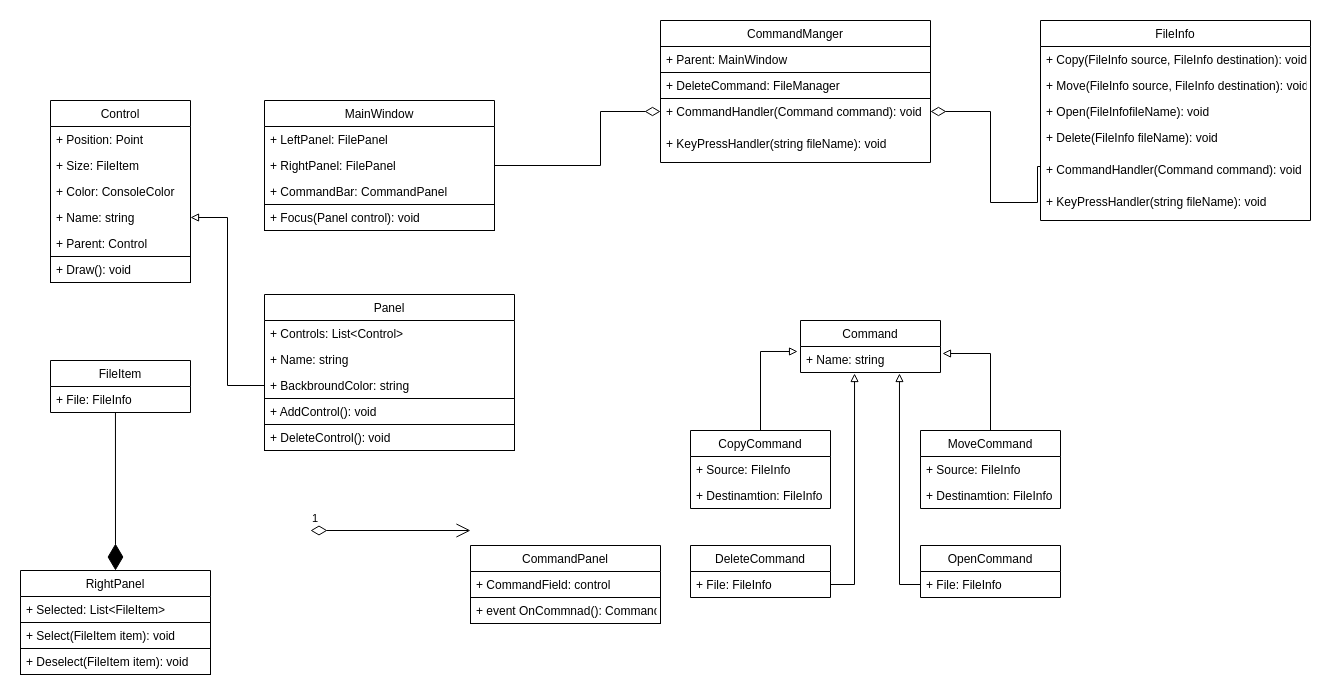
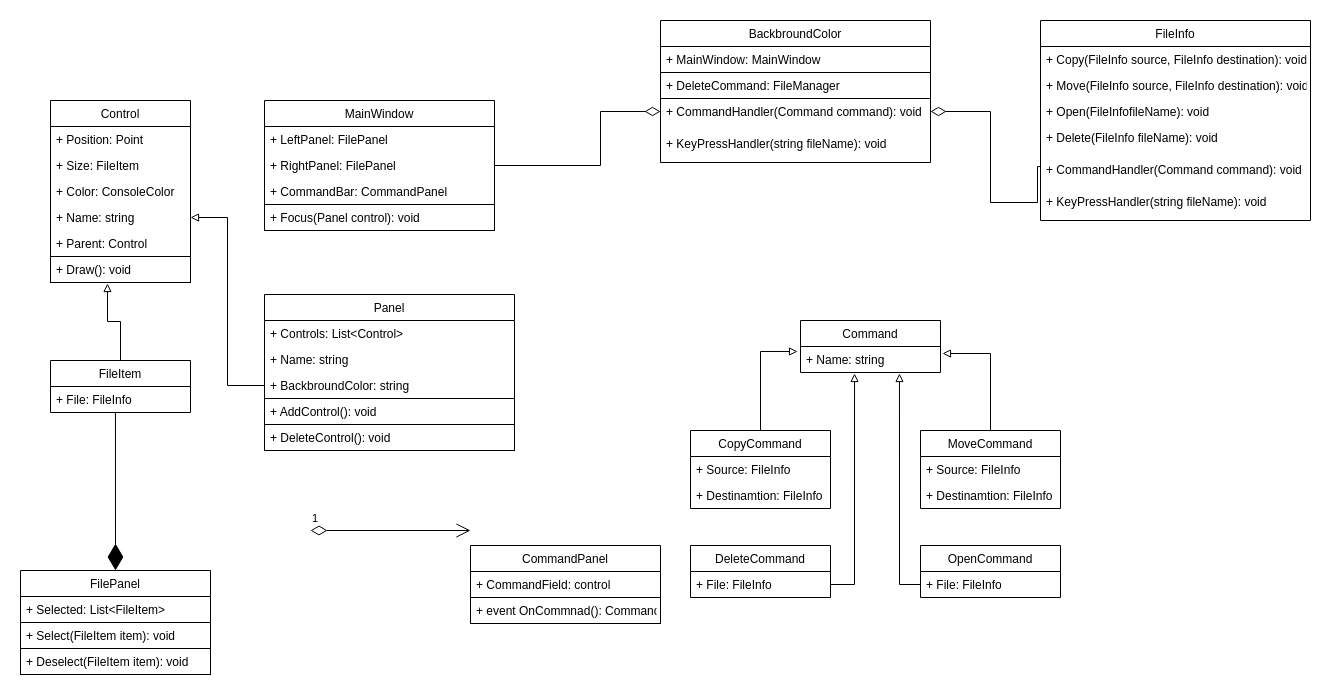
node "CommandManger": label "CommandManger" -> "BackbroundColor"
node "+ Parent: MainWindow": label "+ Parent: MainWindow" -> "+ MainWindow: MainWindow"
edge "FileItem" -> "+ Draw(): void": added
node "RightPanel": label "RightPanel" -> "FilePanel"
